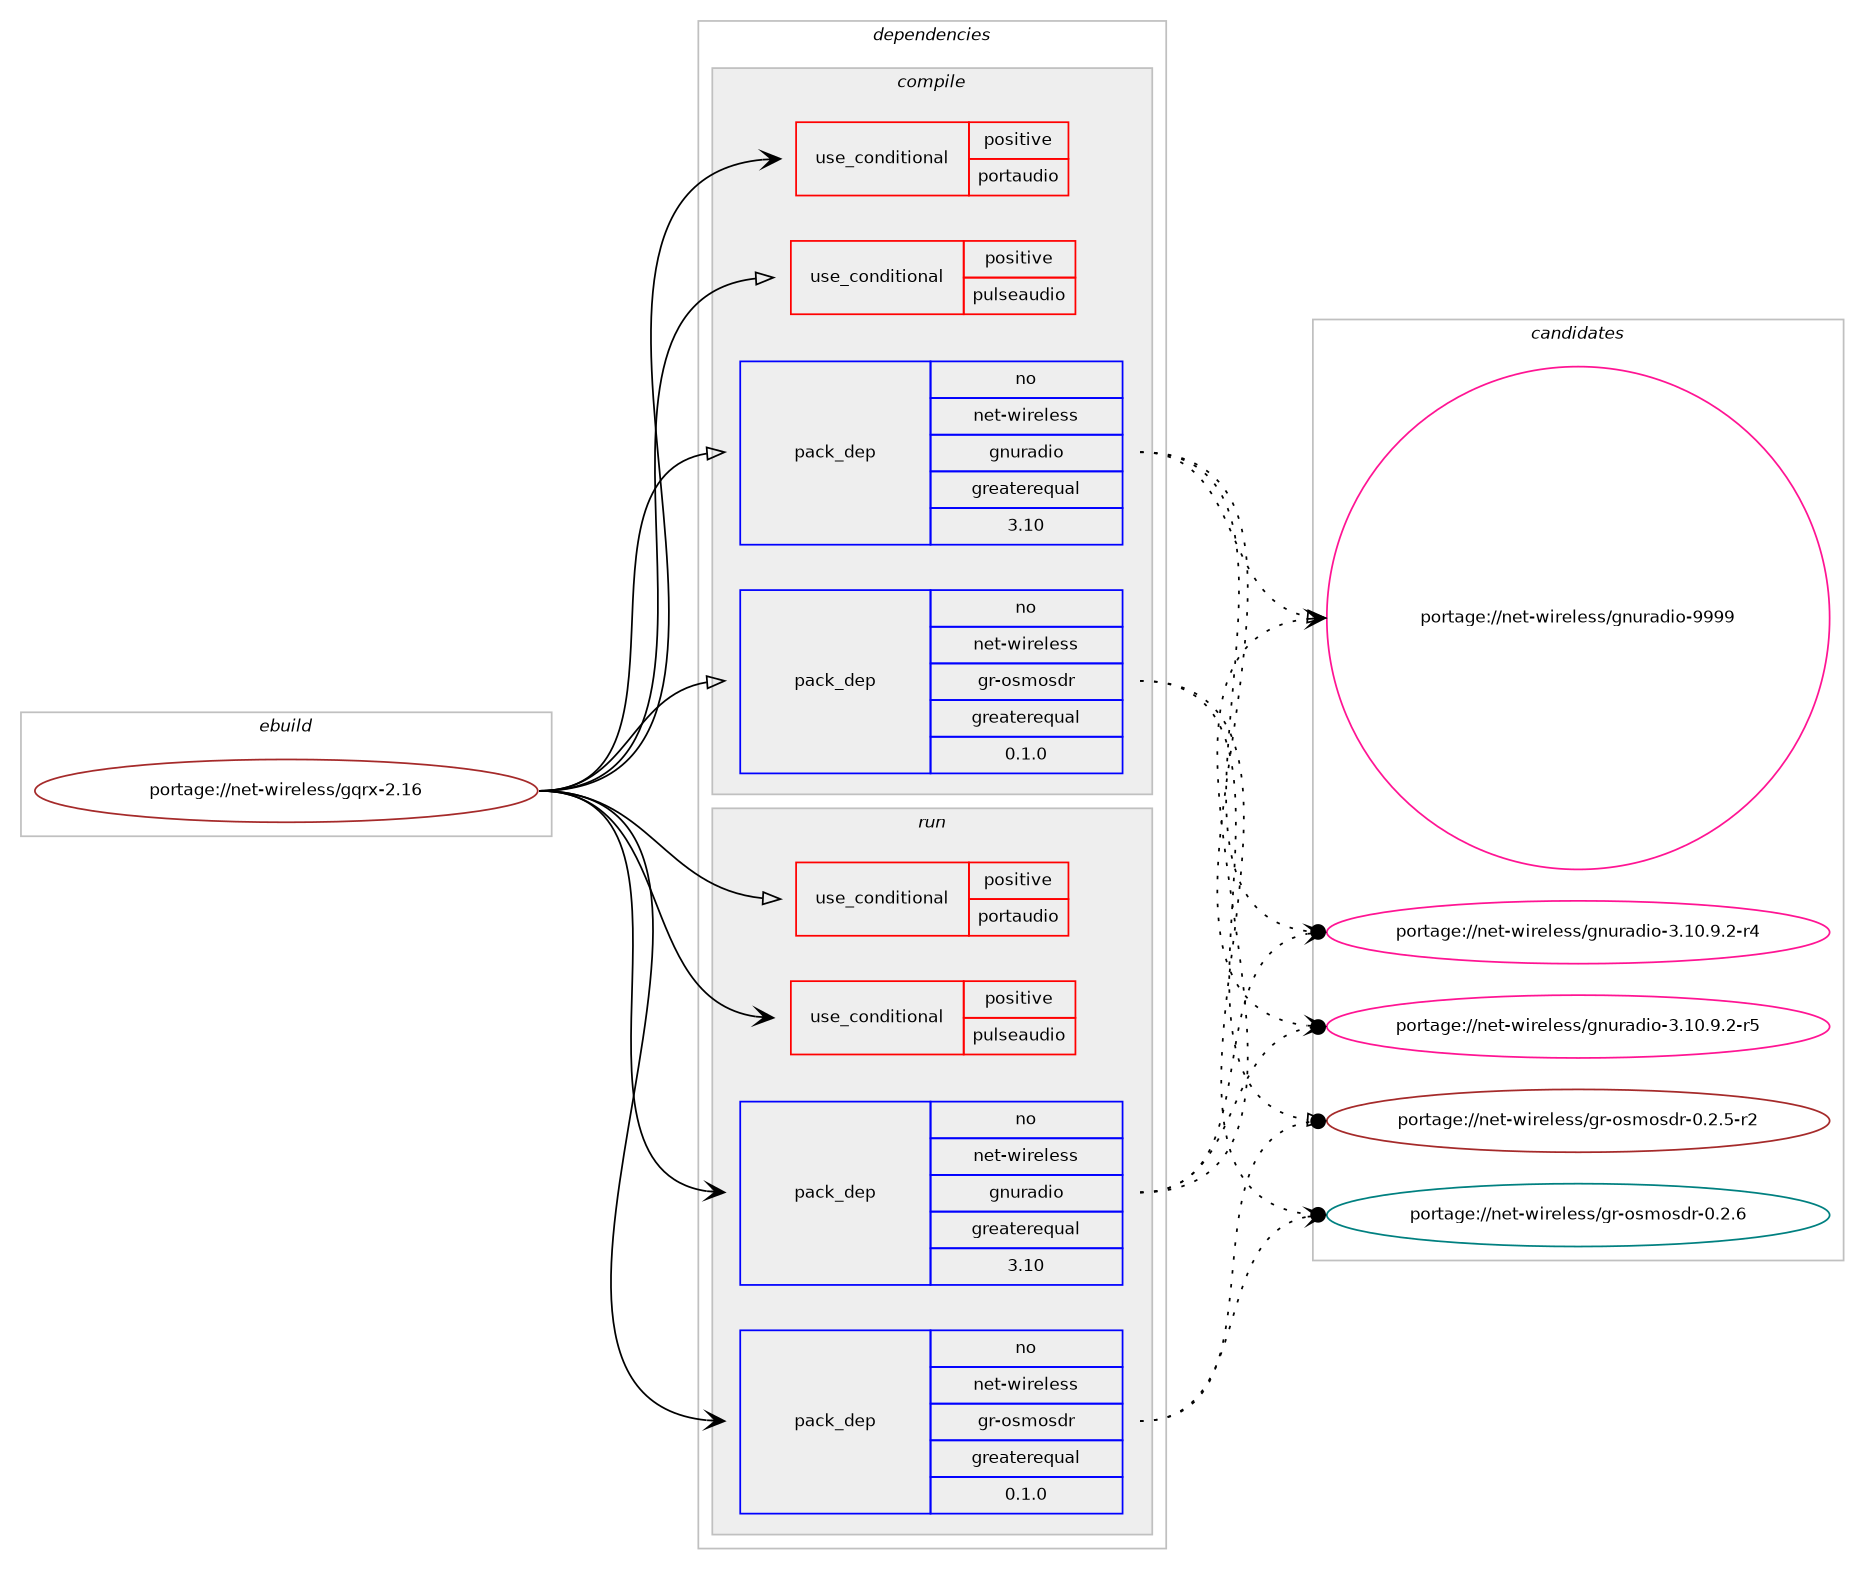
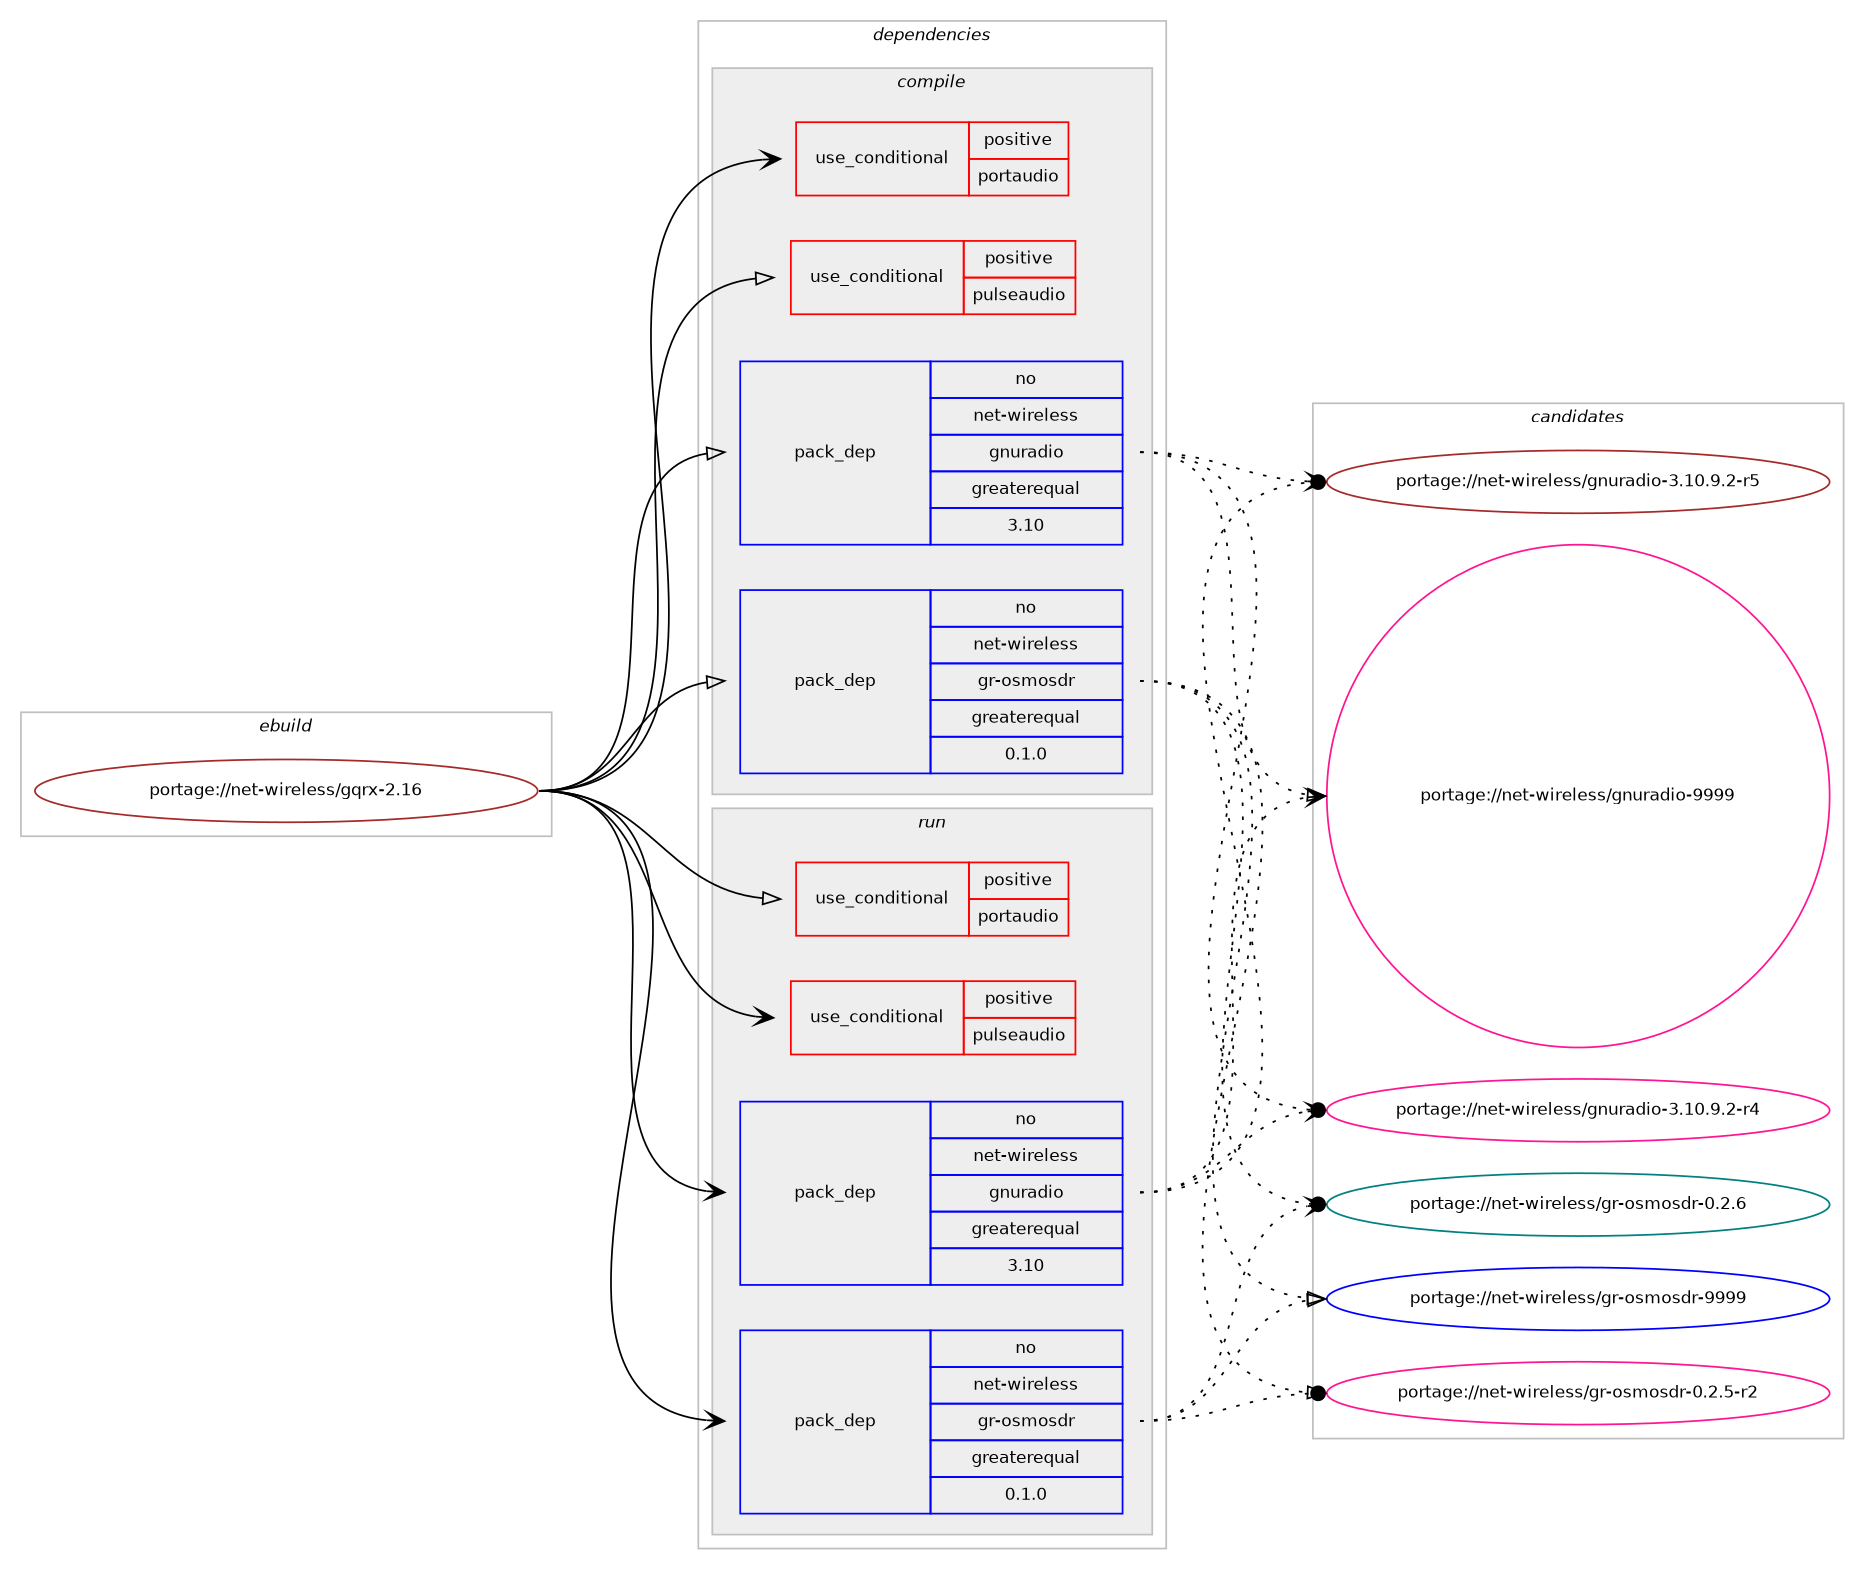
node "portage://net-wireless/gnuradio-3.10.9.2-r5": color deeppink -> brown
node "portage://net-wireless/gr-osmosdr-0.2.5-r2": color brown -> deeppink
node "portage://net-wireless/gr-osmosdr-9999": added
